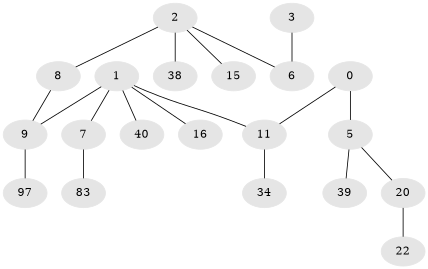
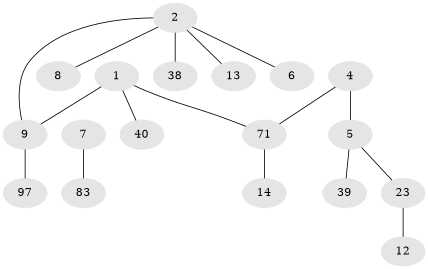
node "3": removed
node "15": label "15" -> "13"
node "0": label "0" -> "4"
edge "8" -- "9": now "2" -- "9"
edge "1" -- "7": removed
node "16": removed
node "11": label "11" -> "71"
node "34": label "34" -> "14"
node "20": label "20" -> "23"
node "22": label "22" -> "12"
